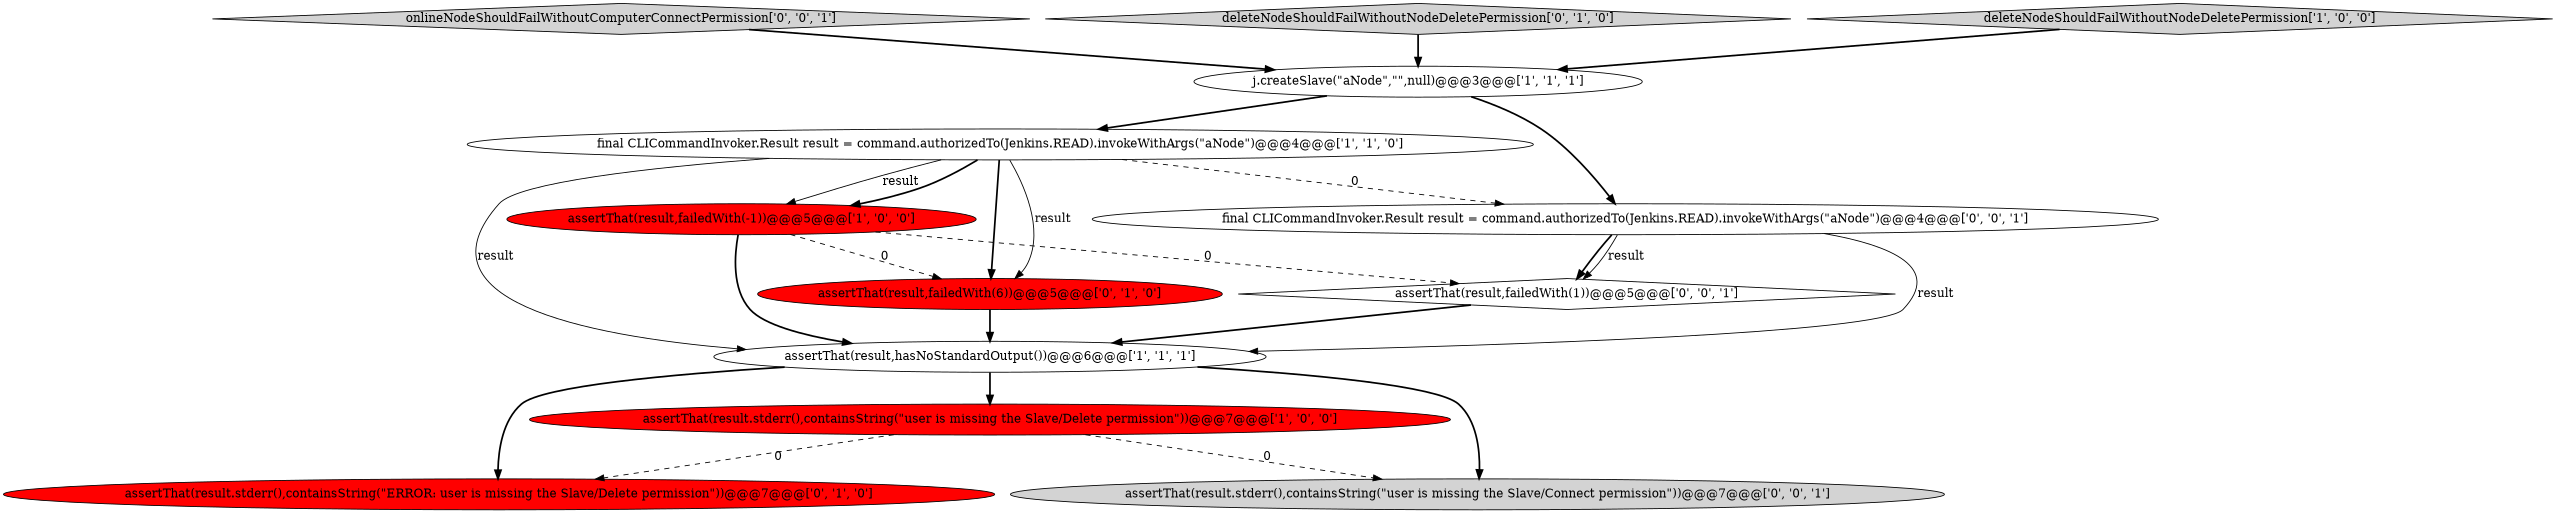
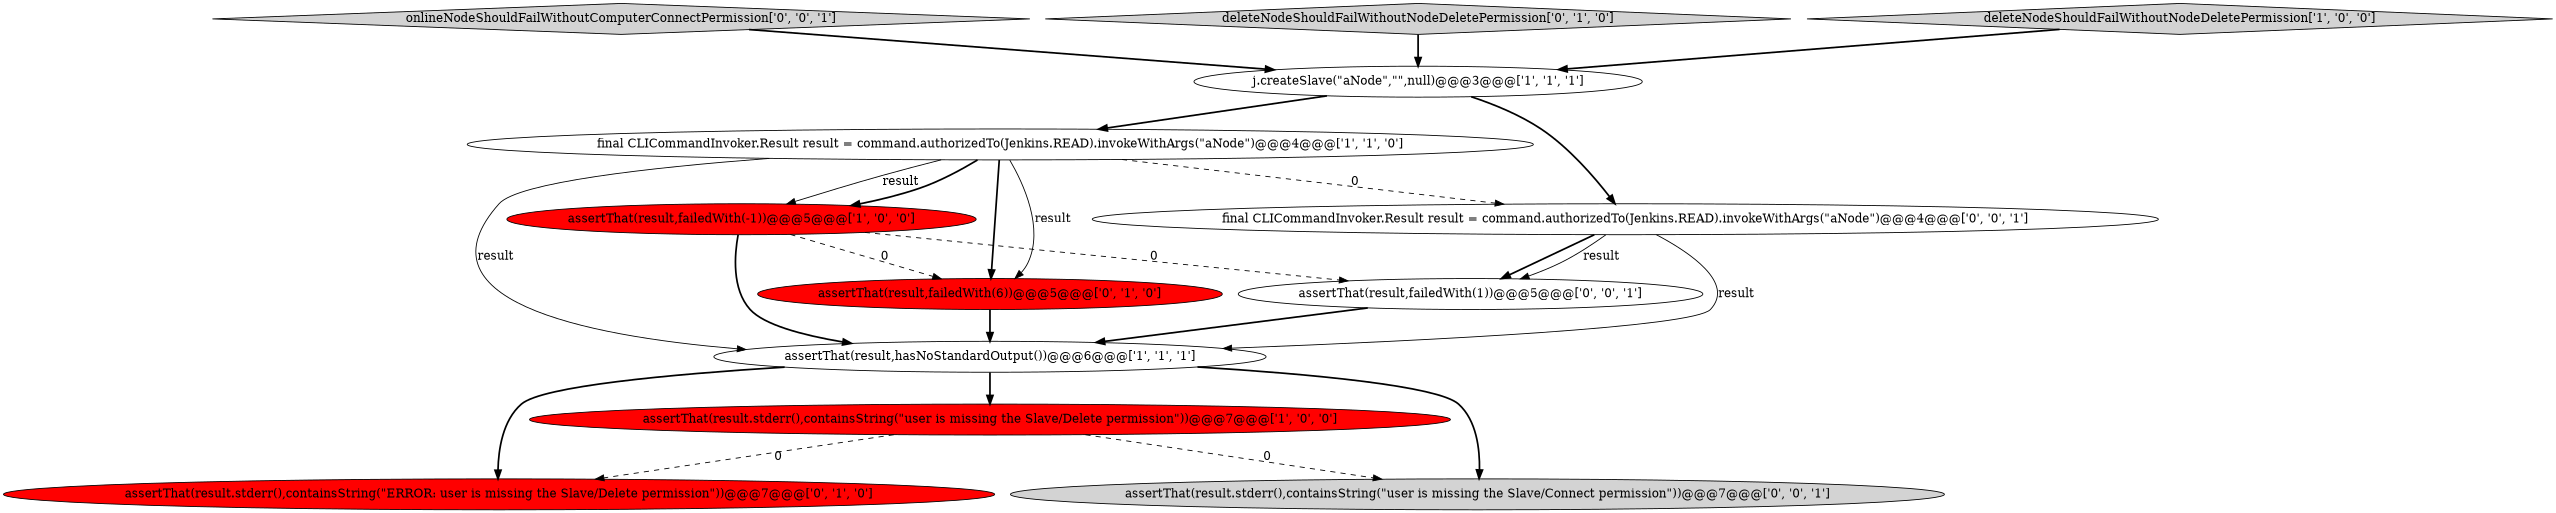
node "assertThat(result,failedWith(1))@@@5@@@['0', '0', '1']": shape diamond -> ellipse
